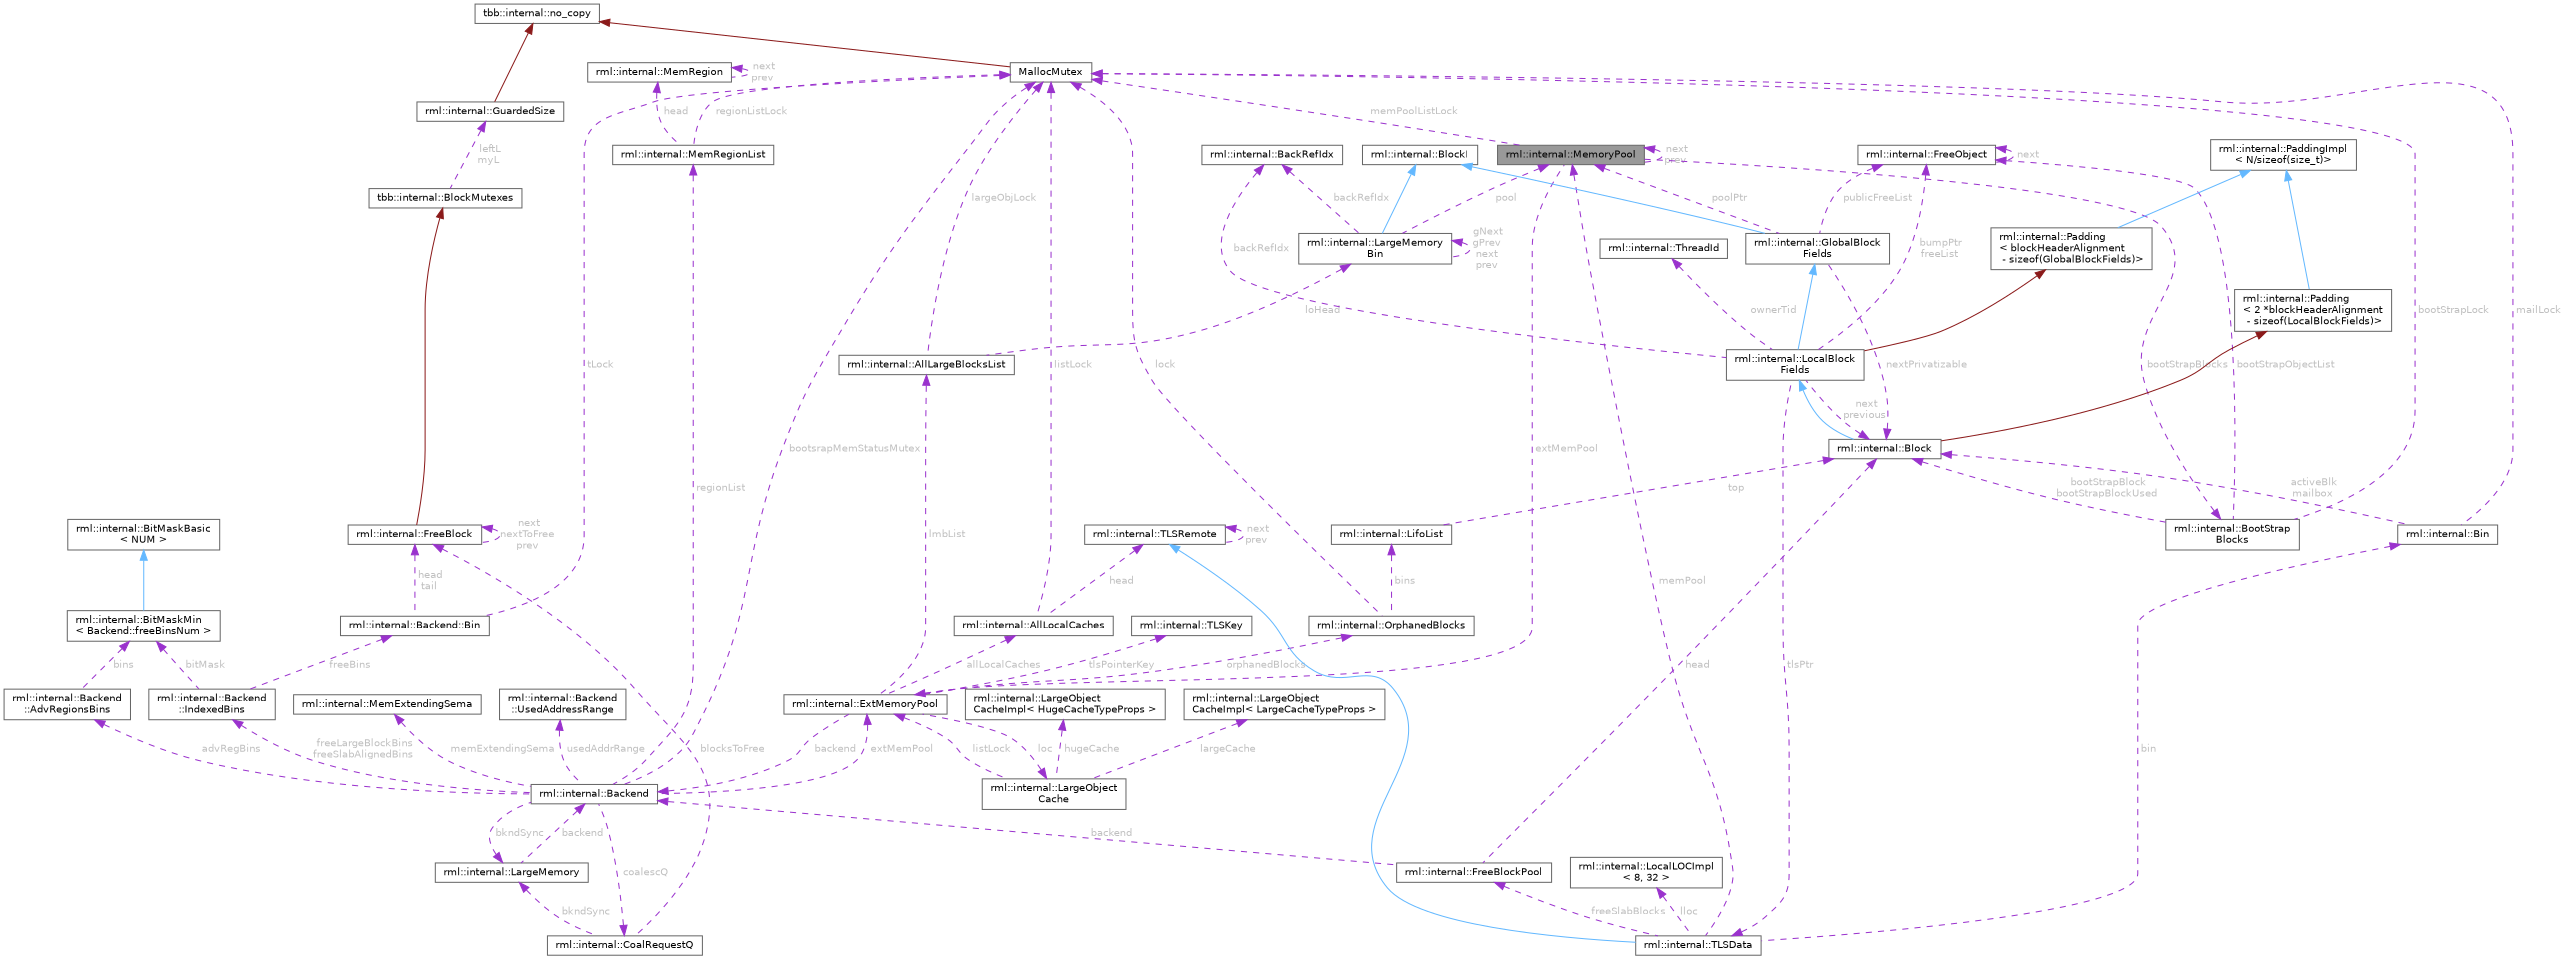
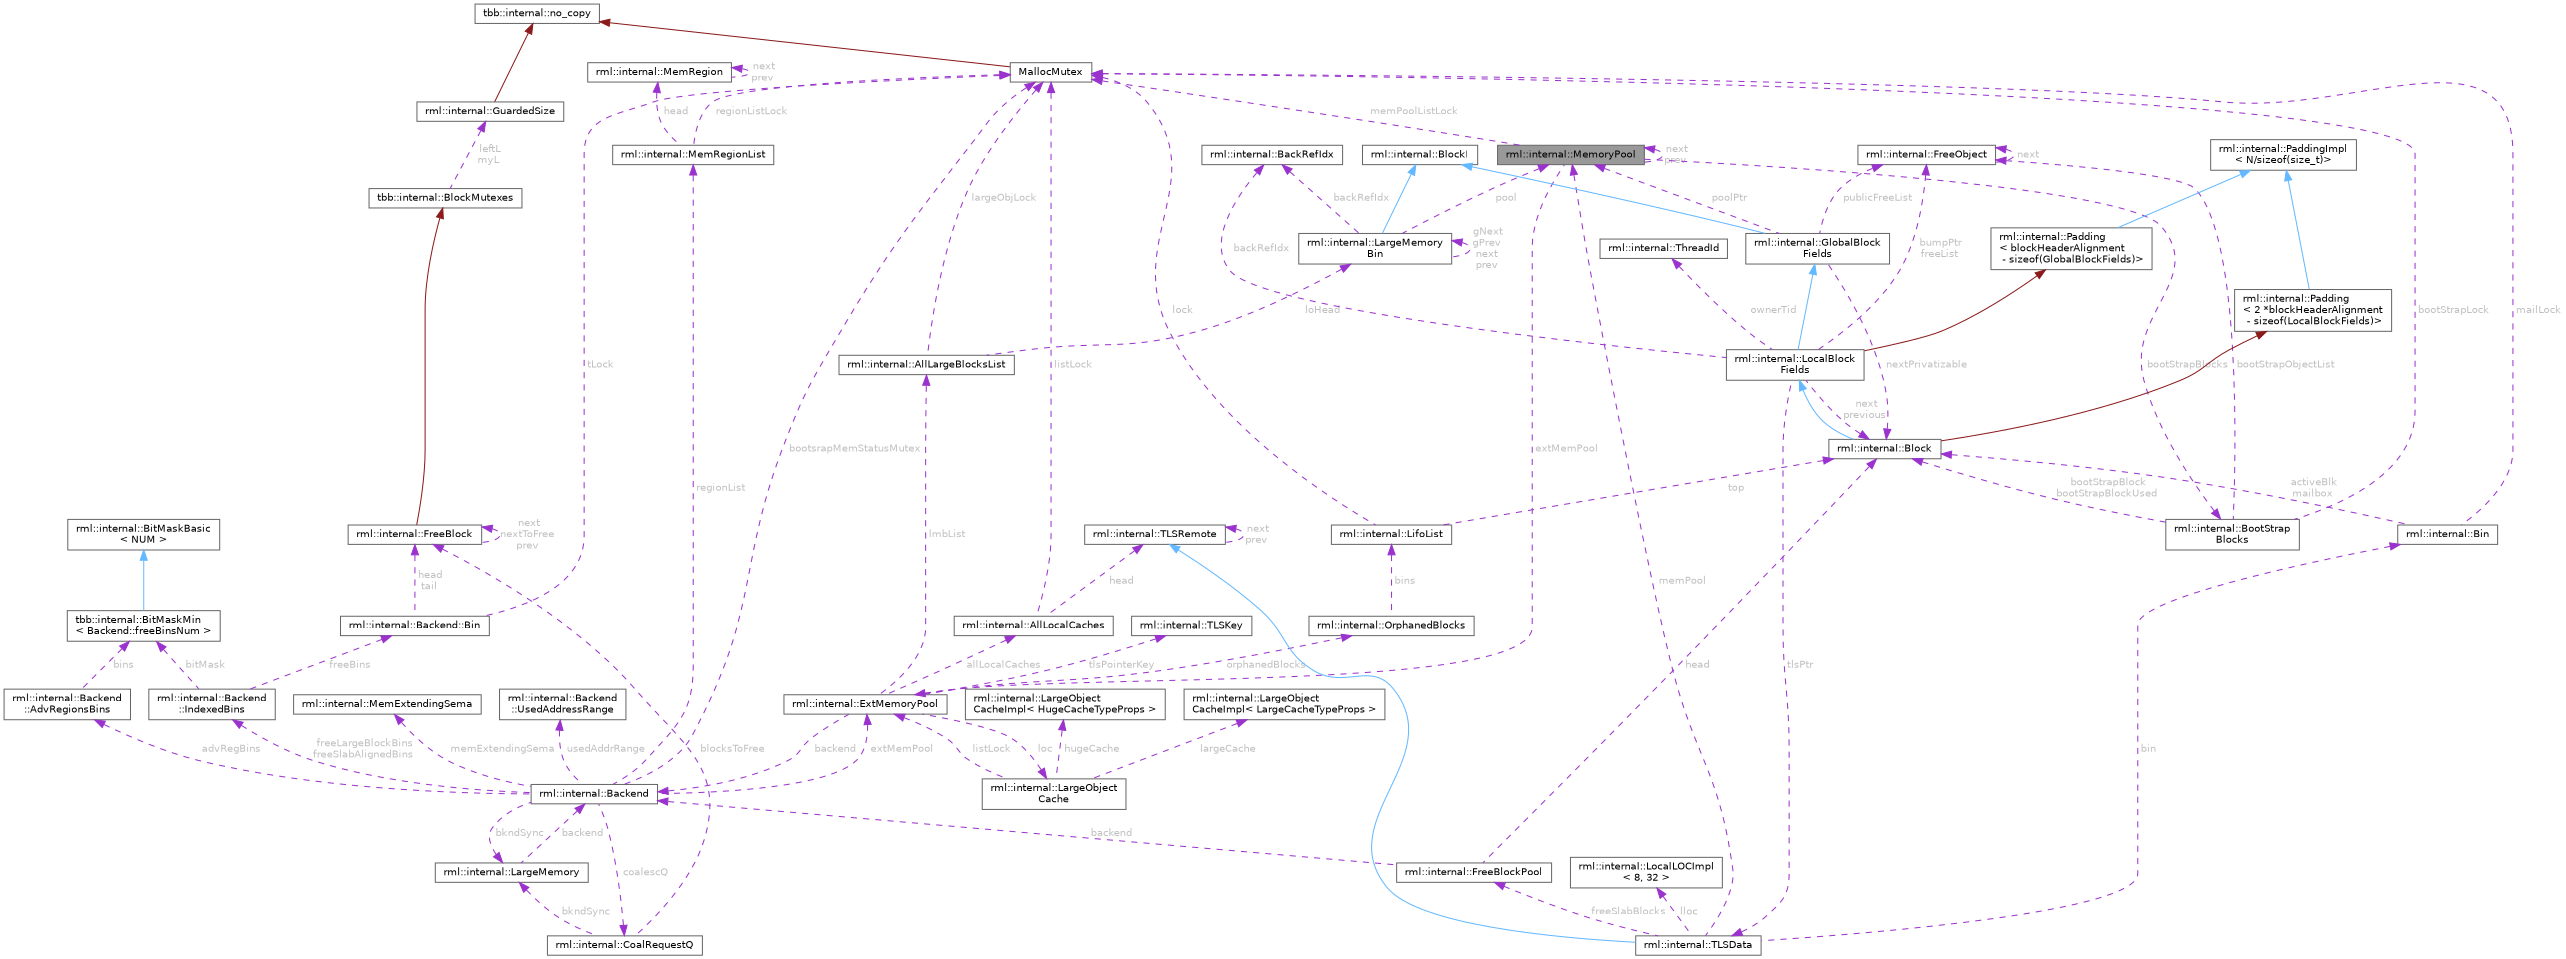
edge "rml::internal::OrphanedBlocks" -> "MallocMutex": now "rml::internal::LifoList" -> "MallocMutex"
node "rml::internal::BitMaskMin < Backend::freeBinsNum >": label "rml::internal::BitMaskMin < Backend::freeBinsNum >" -> "tbb::internal::BitMaskMin < Backend::freeBinsNum >"
